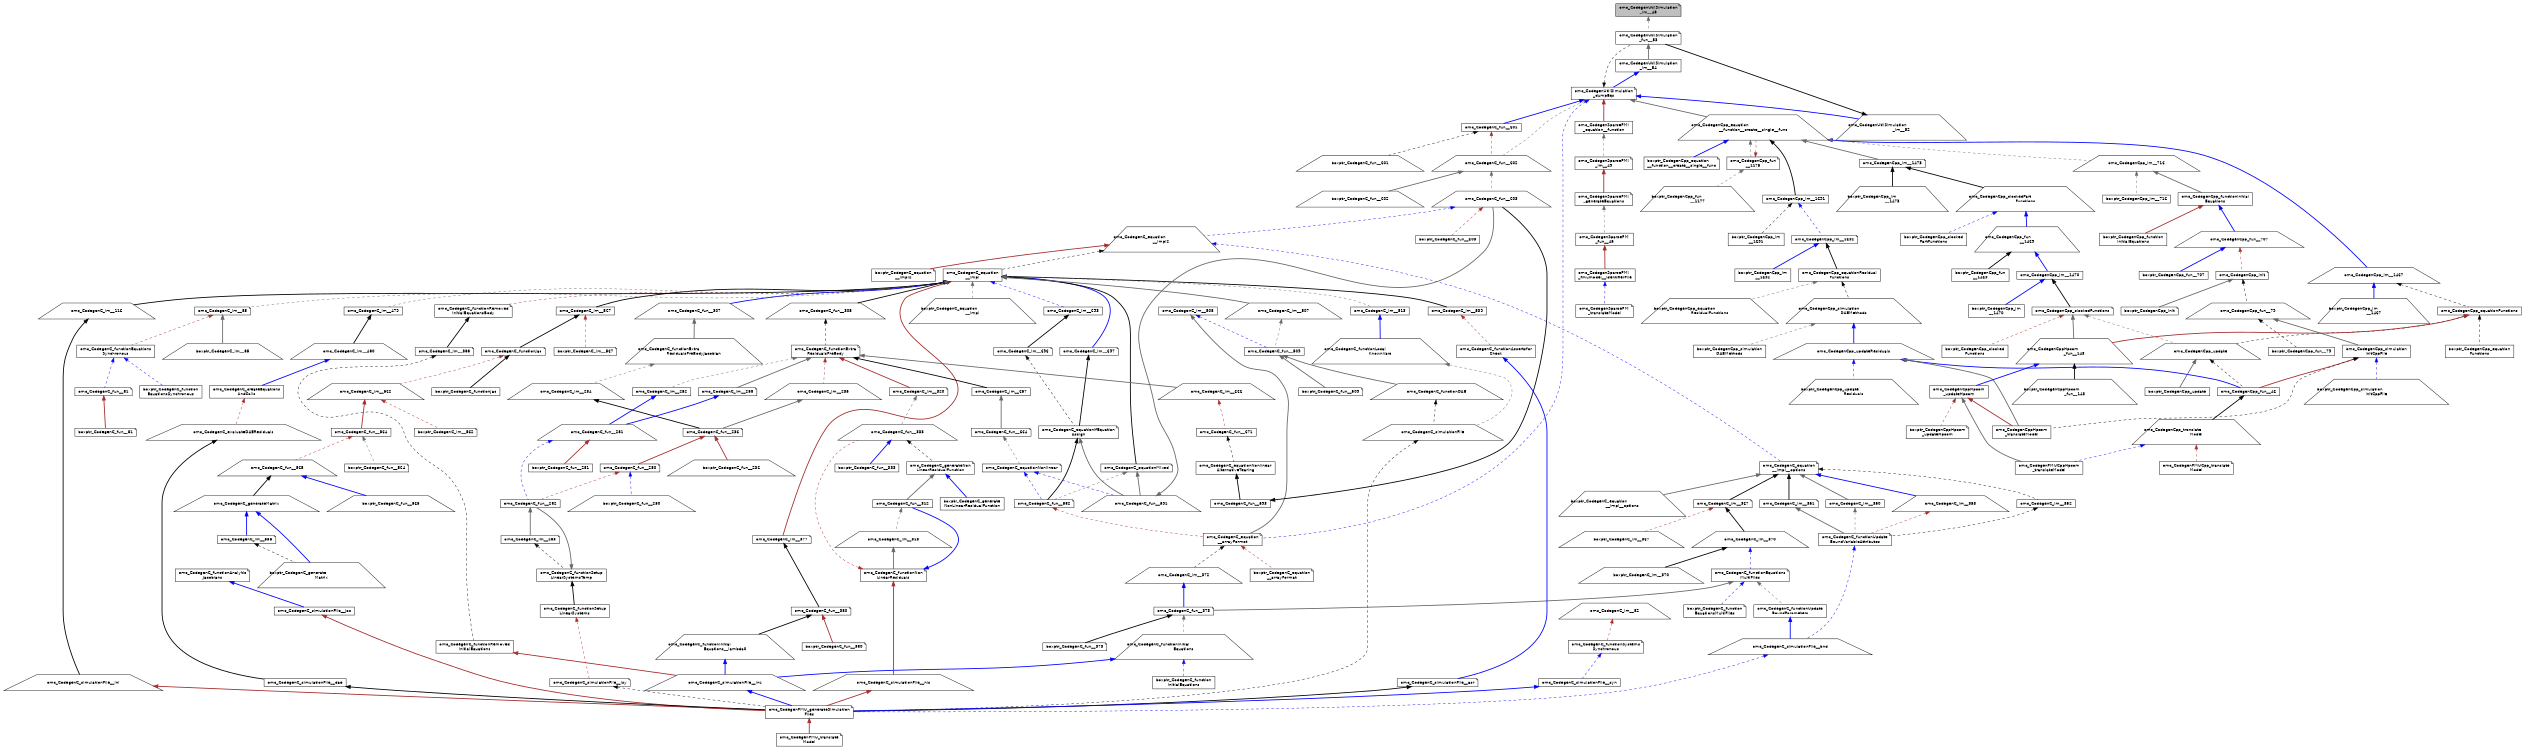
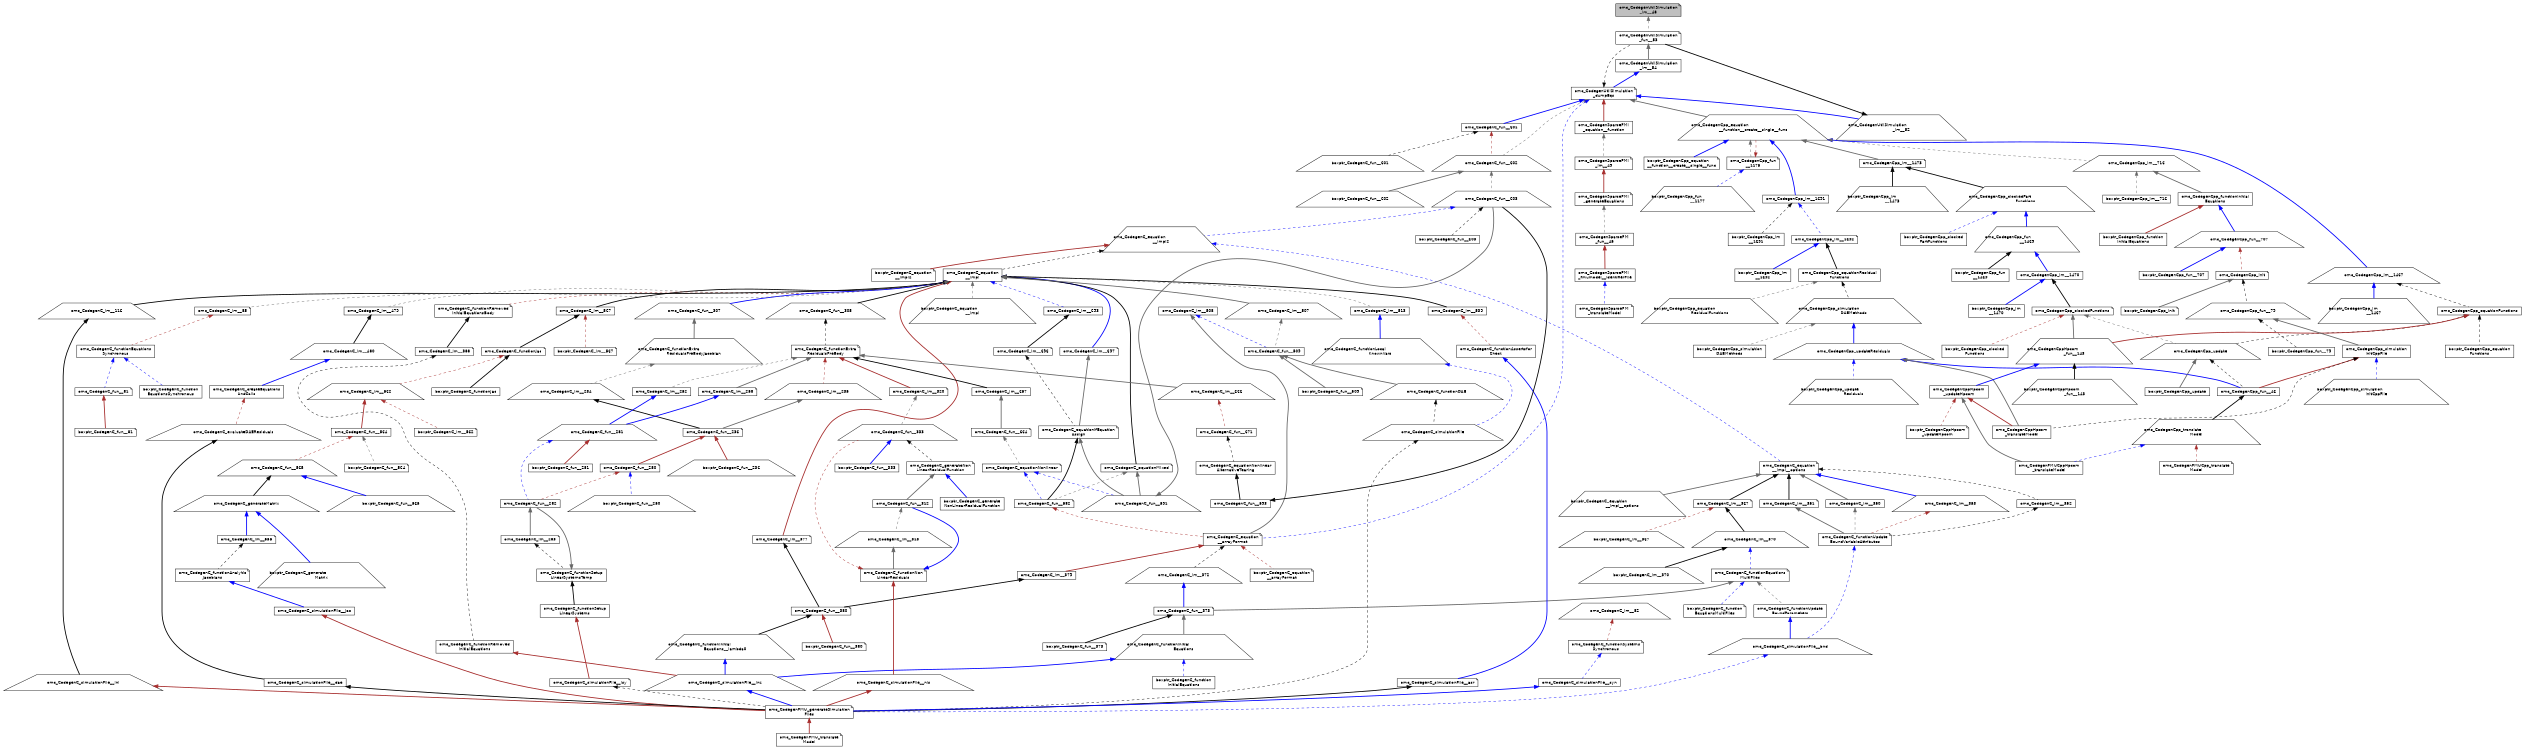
edge "omc_CodegenCpp_lm__1691" -> "omc_CodegenCpp_equation __function__create__single__func": color black -> blue
edge "boxptr_CodegenCpp_fun __1177" -> "omc_CodegenCpp_fun __1175": color gray40 -> blue
edge "boxptr_CodegenC_fun__603" -> "omc_CodegenC_fun__603": color brown -> black
node "boxptr_CodegenC_lm__85": removed
edge "omc_CodegenC_simulationFile" -> "omc_CodegenC_functionLocal KnownVars": color gray40 -> blue
edge "omc_CodegenC_equationIfEquation Assign" -> "omc_CodegenC_lm__697": color black -> gray40
edge "boxptr_CodegenC_generate Matrix" -> "omc_CodegenC_lm__555": now "omc_CodegenC_functionAnalytic Jacobians" -> "omc_CodegenC_lm__555"
node "omc_CodegenC_lm__379": added
edge "omc_CodegenC_functionInitial Equations" -> "omc_CodegenC_fun__373": style dashed -> bold
edge "omc_CodegenC_simulationFile__lsy" -> "omc_CodegenC_functionSetup LinearSystems": style dashed -> bold
